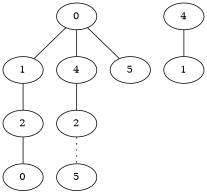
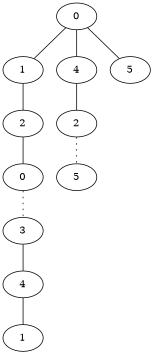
node "3": added
